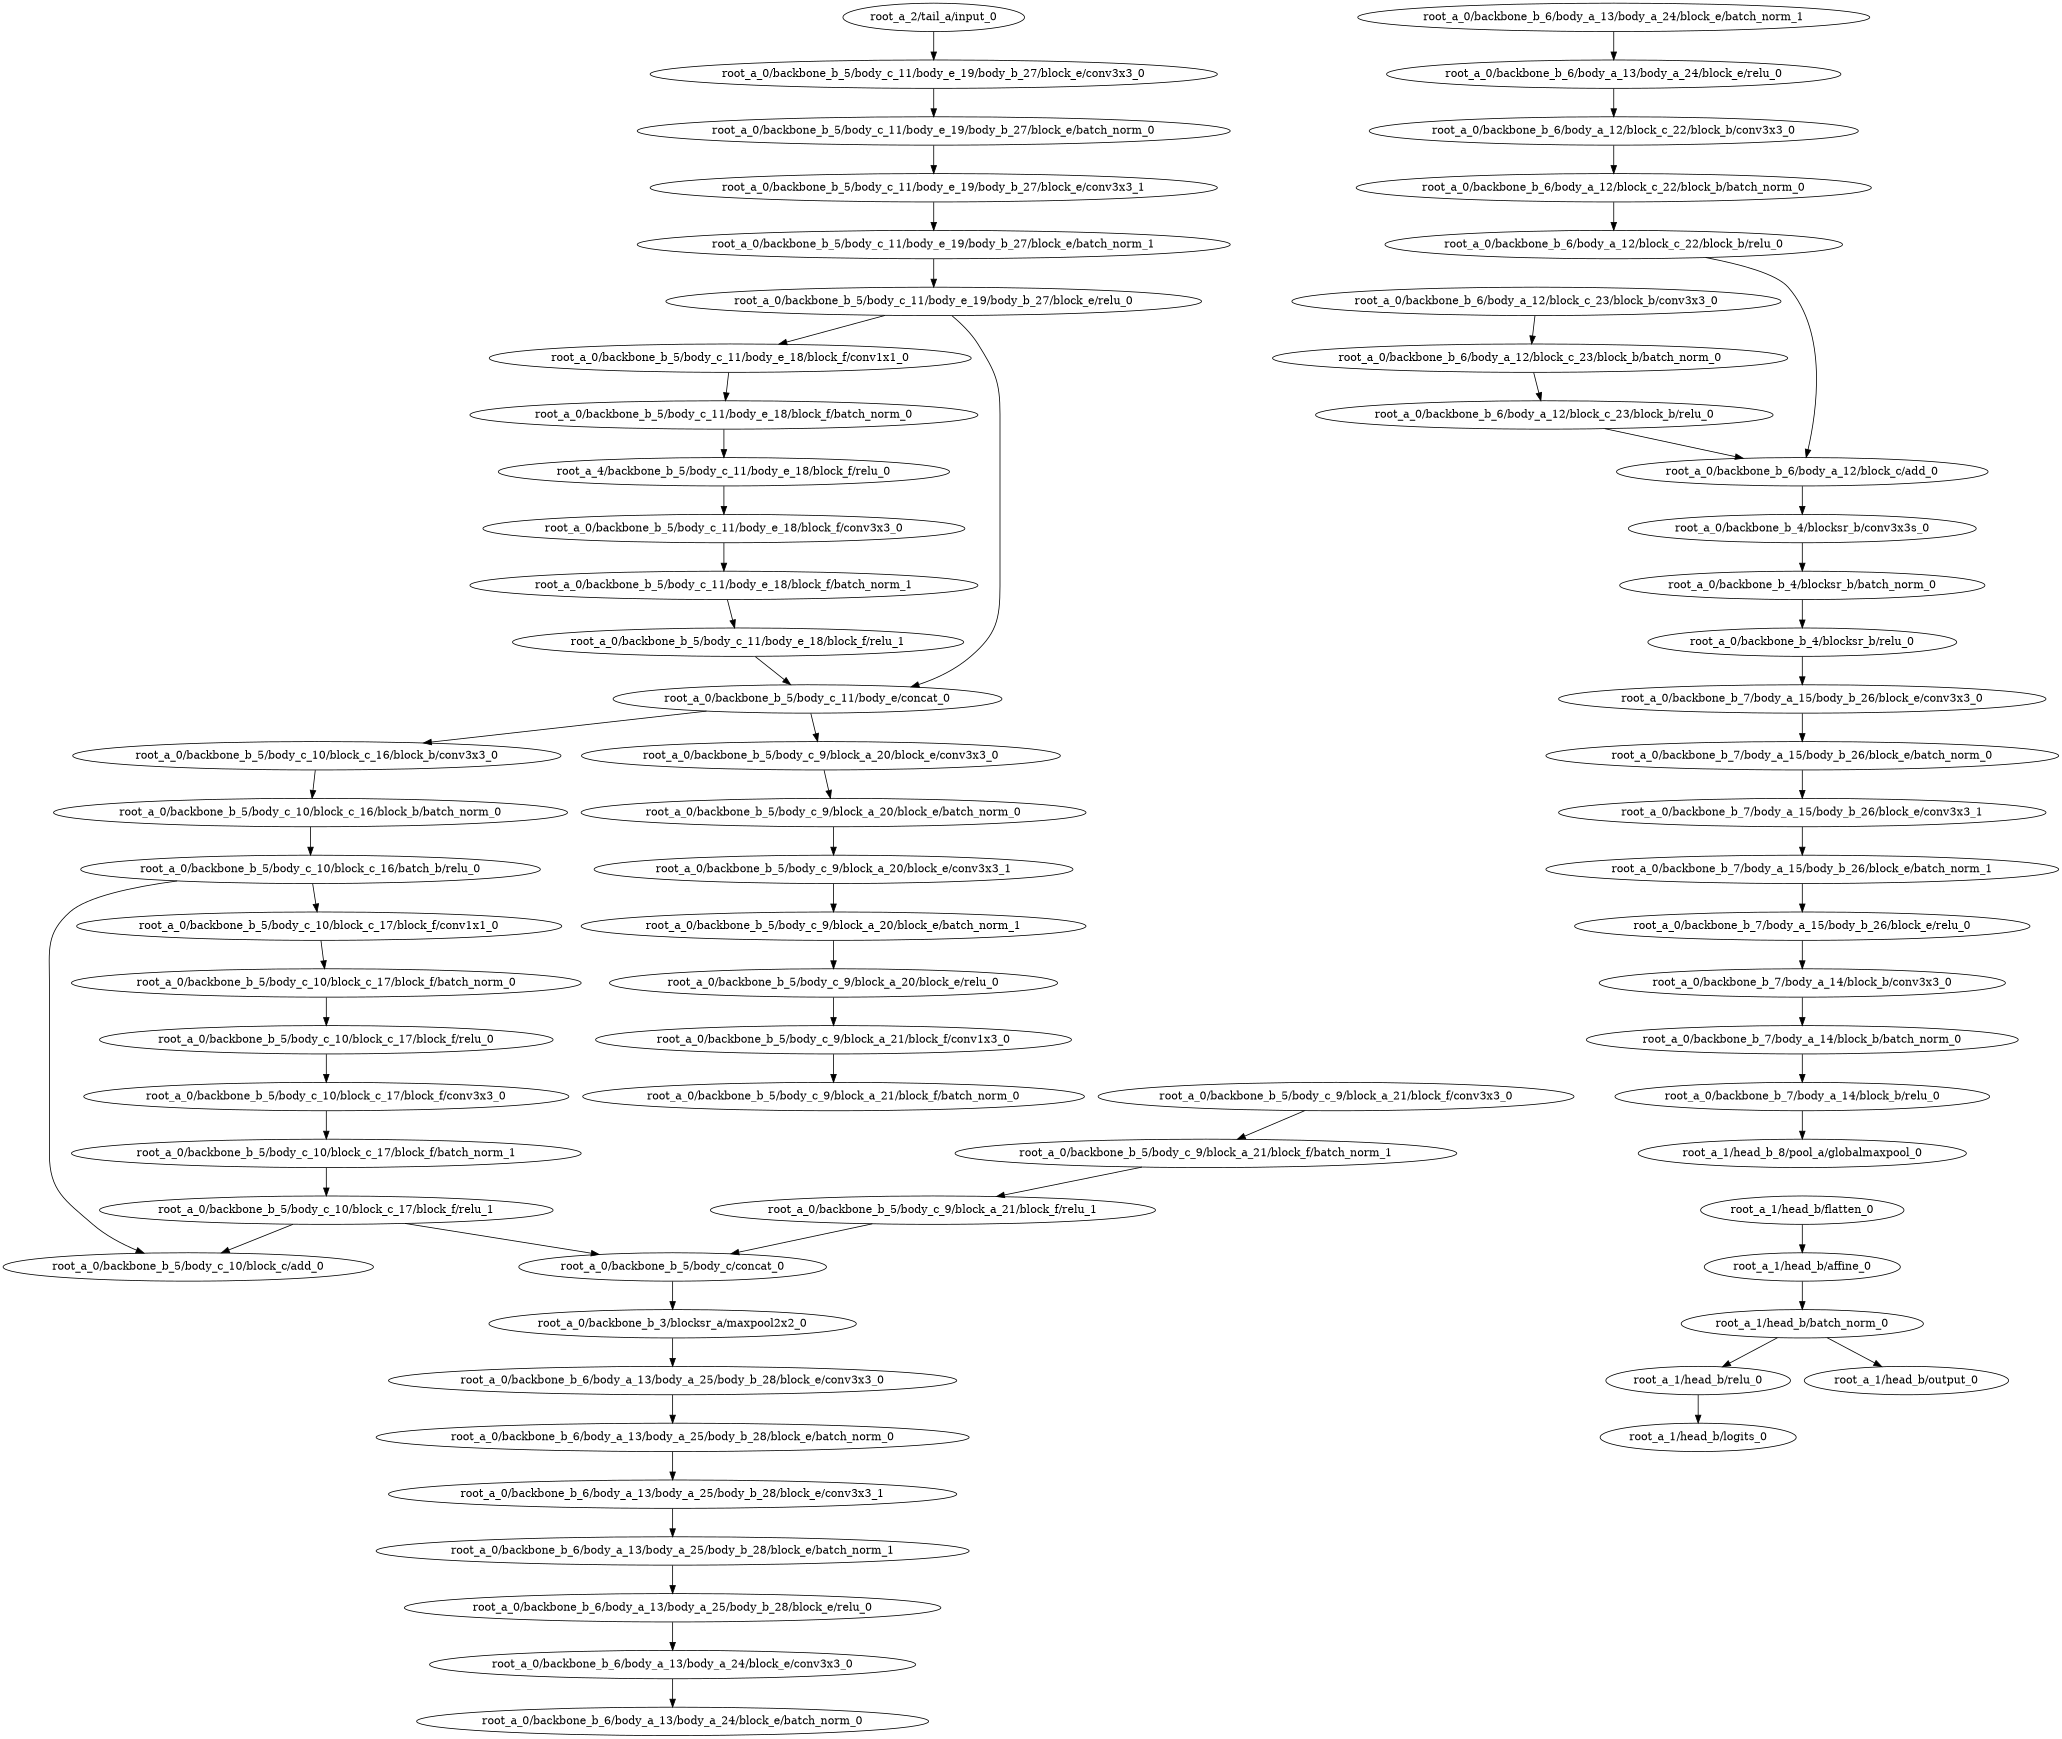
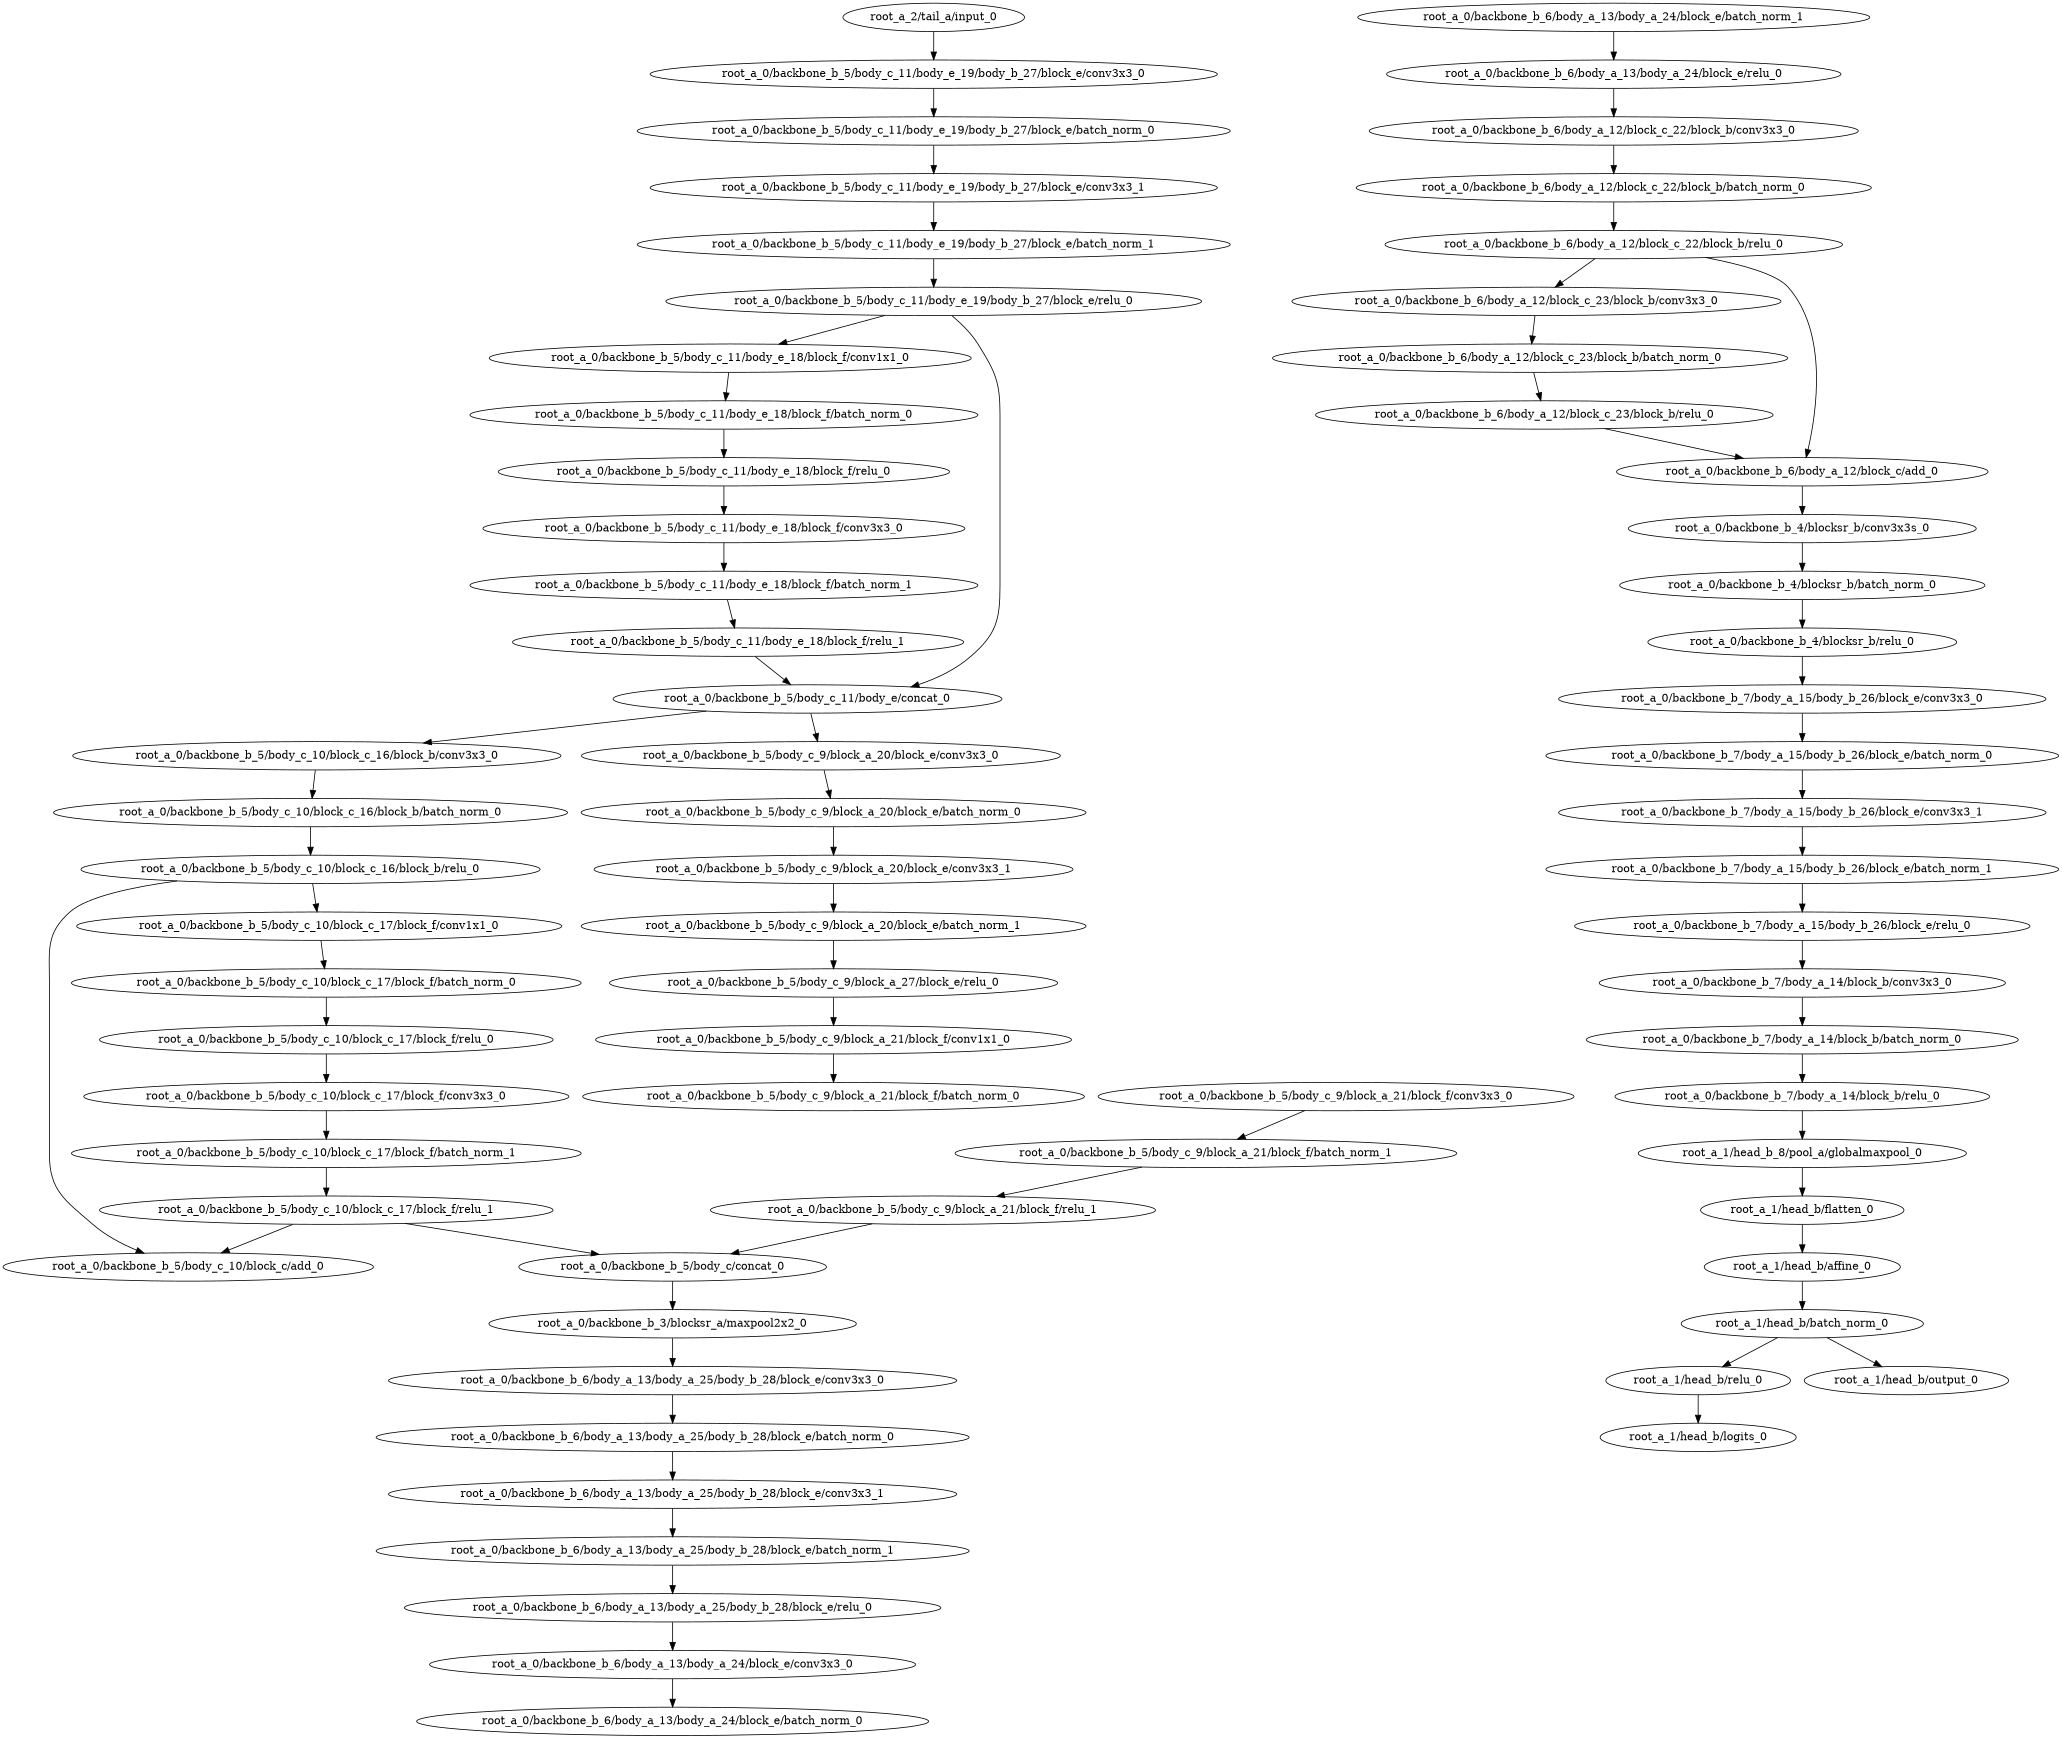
edge "root_a_0/backbone_b_6/body_a_12/block_c_22/block_b/relu_0" -> "root_a_0/backbone_b_6/body_a_12/block_c_23/block_b/conv3x3_0": added
node "root_a_4/backbone_b_5/body_c_11/body_e_18/block_f/relu_0": label "root_a_4/backbone_b_5/body_c_11/body_e_18/block_f/relu_0" -> "root_a_0/backbone_b_5/body_c_11/body_e_18/block_f/relu_0"
node "root_a_0/backbone_b_5/body_c_10/block_c_16/batch_b/relu_0": label "root_a_0/backbone_b_5/body_c_10/block_c_16/batch_b/relu_0" -> "root_a_0/backbone_b_5/body_c_10/block_c_16/block_b/relu_0"
node "root_a_0/backbone_b_5/body_c_9/block_a_20/block_e/relu_0": label "root_a_0/backbone_b_5/body_c_9/block_a_20/block_e/relu_0" -> "root_a_0/backbone_b_5/body_c_9/block_a_27/block_e/relu_0"
node "root_a_0/backbone_b_5/body_c_9/block_a_21/block_f/conv1x3_0": label "root_a_0/backbone_b_5/body_c_9/block_a_21/block_f/conv1x3_0" -> "root_a_0/backbone_b_5/body_c_9/block_a_21/block_f/conv1x1_0"
edge "root_a_1/head_b_8/pool_a/globalmaxpool_0" -> "root_a_1/head_b/flatten_0": added
